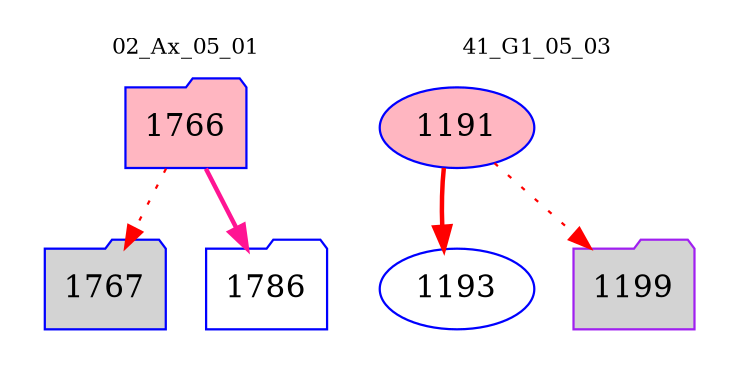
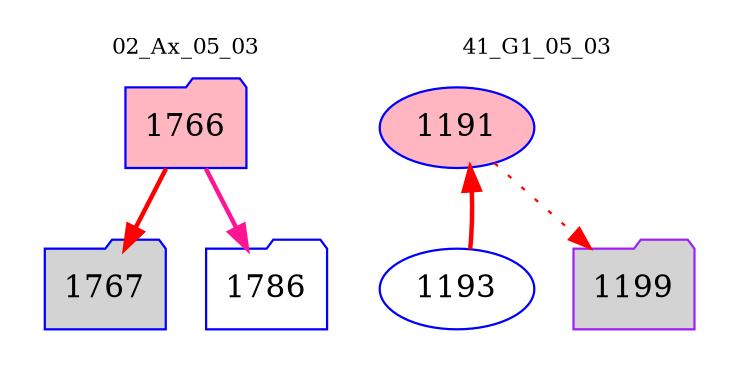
cluster "02_Ax_05_01": label "02_Ax_05_01" -> "02_Ax_05_03"
edge "1191" -> "1193": reversed
edge "1766" -> "1767": style dotted -> bold
